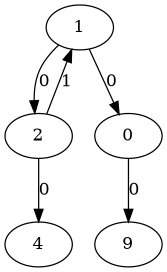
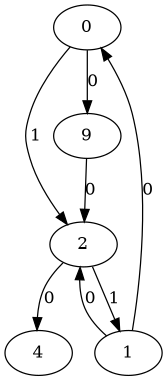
edge "0" -> "2": added, label "1"
edge "9" -> "2": added, label "0"
